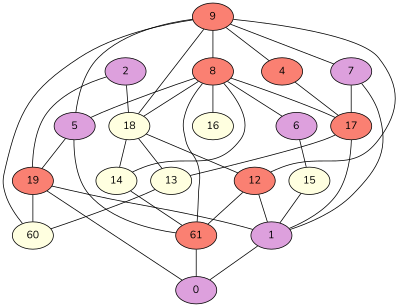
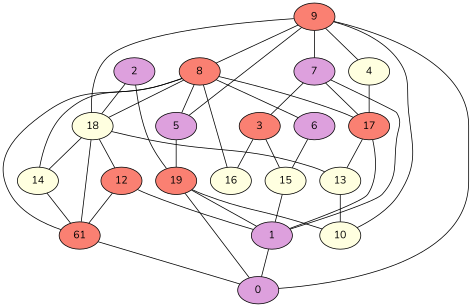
node "4": fillcolor salmon -> lightyellow
edge "9" -- "12": now "9" -- "0"
node "3": added
edge "5" -- "61": now "18" -- "61"
node "60": label "60" -> "10"
